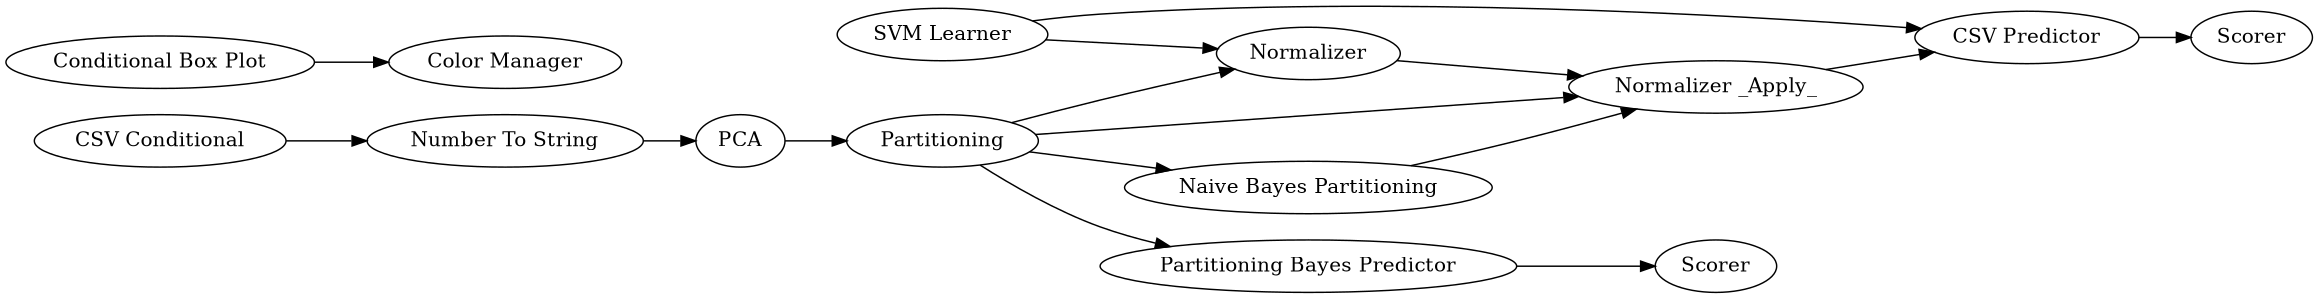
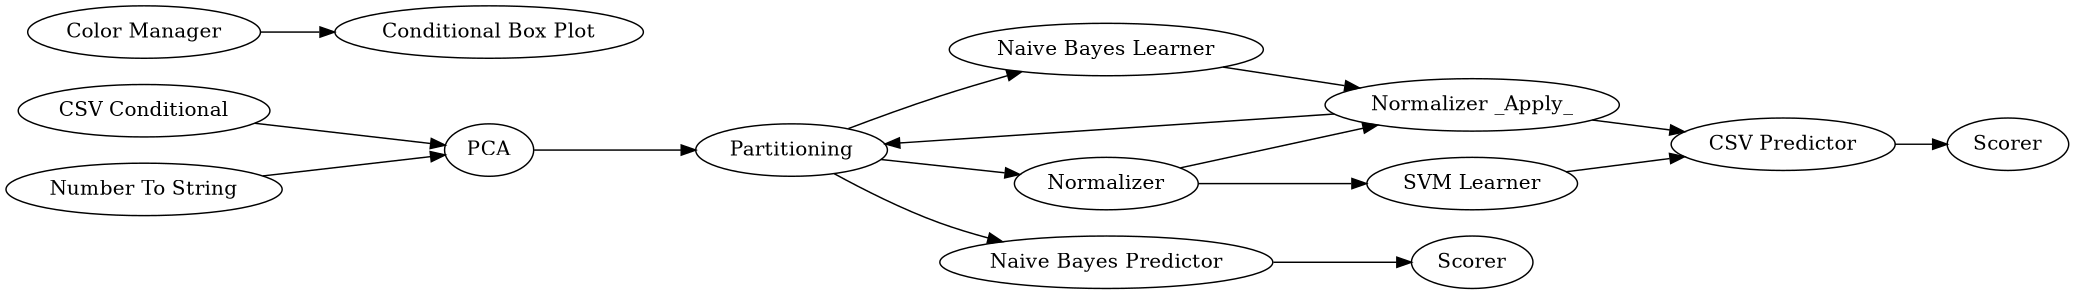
edge "SVM Learner" -> "Normalizer": reversed
edge "Conditional Box Plot" -> "Color Manager": reversed
edge "Partitioning" -> "Normalizer _Apply_": reversed
edge "CSV Conditional" -> "Number To String": now "CSV Conditional" -> "PCA"
node "Naive Bayes Partitioning": label "Naive Bayes Partitioning" -> "Naive Bayes Learner"
node "Partitioning Bayes Predictor": label "Partitioning Bayes Predictor" -> "Naive Bayes Predictor"
